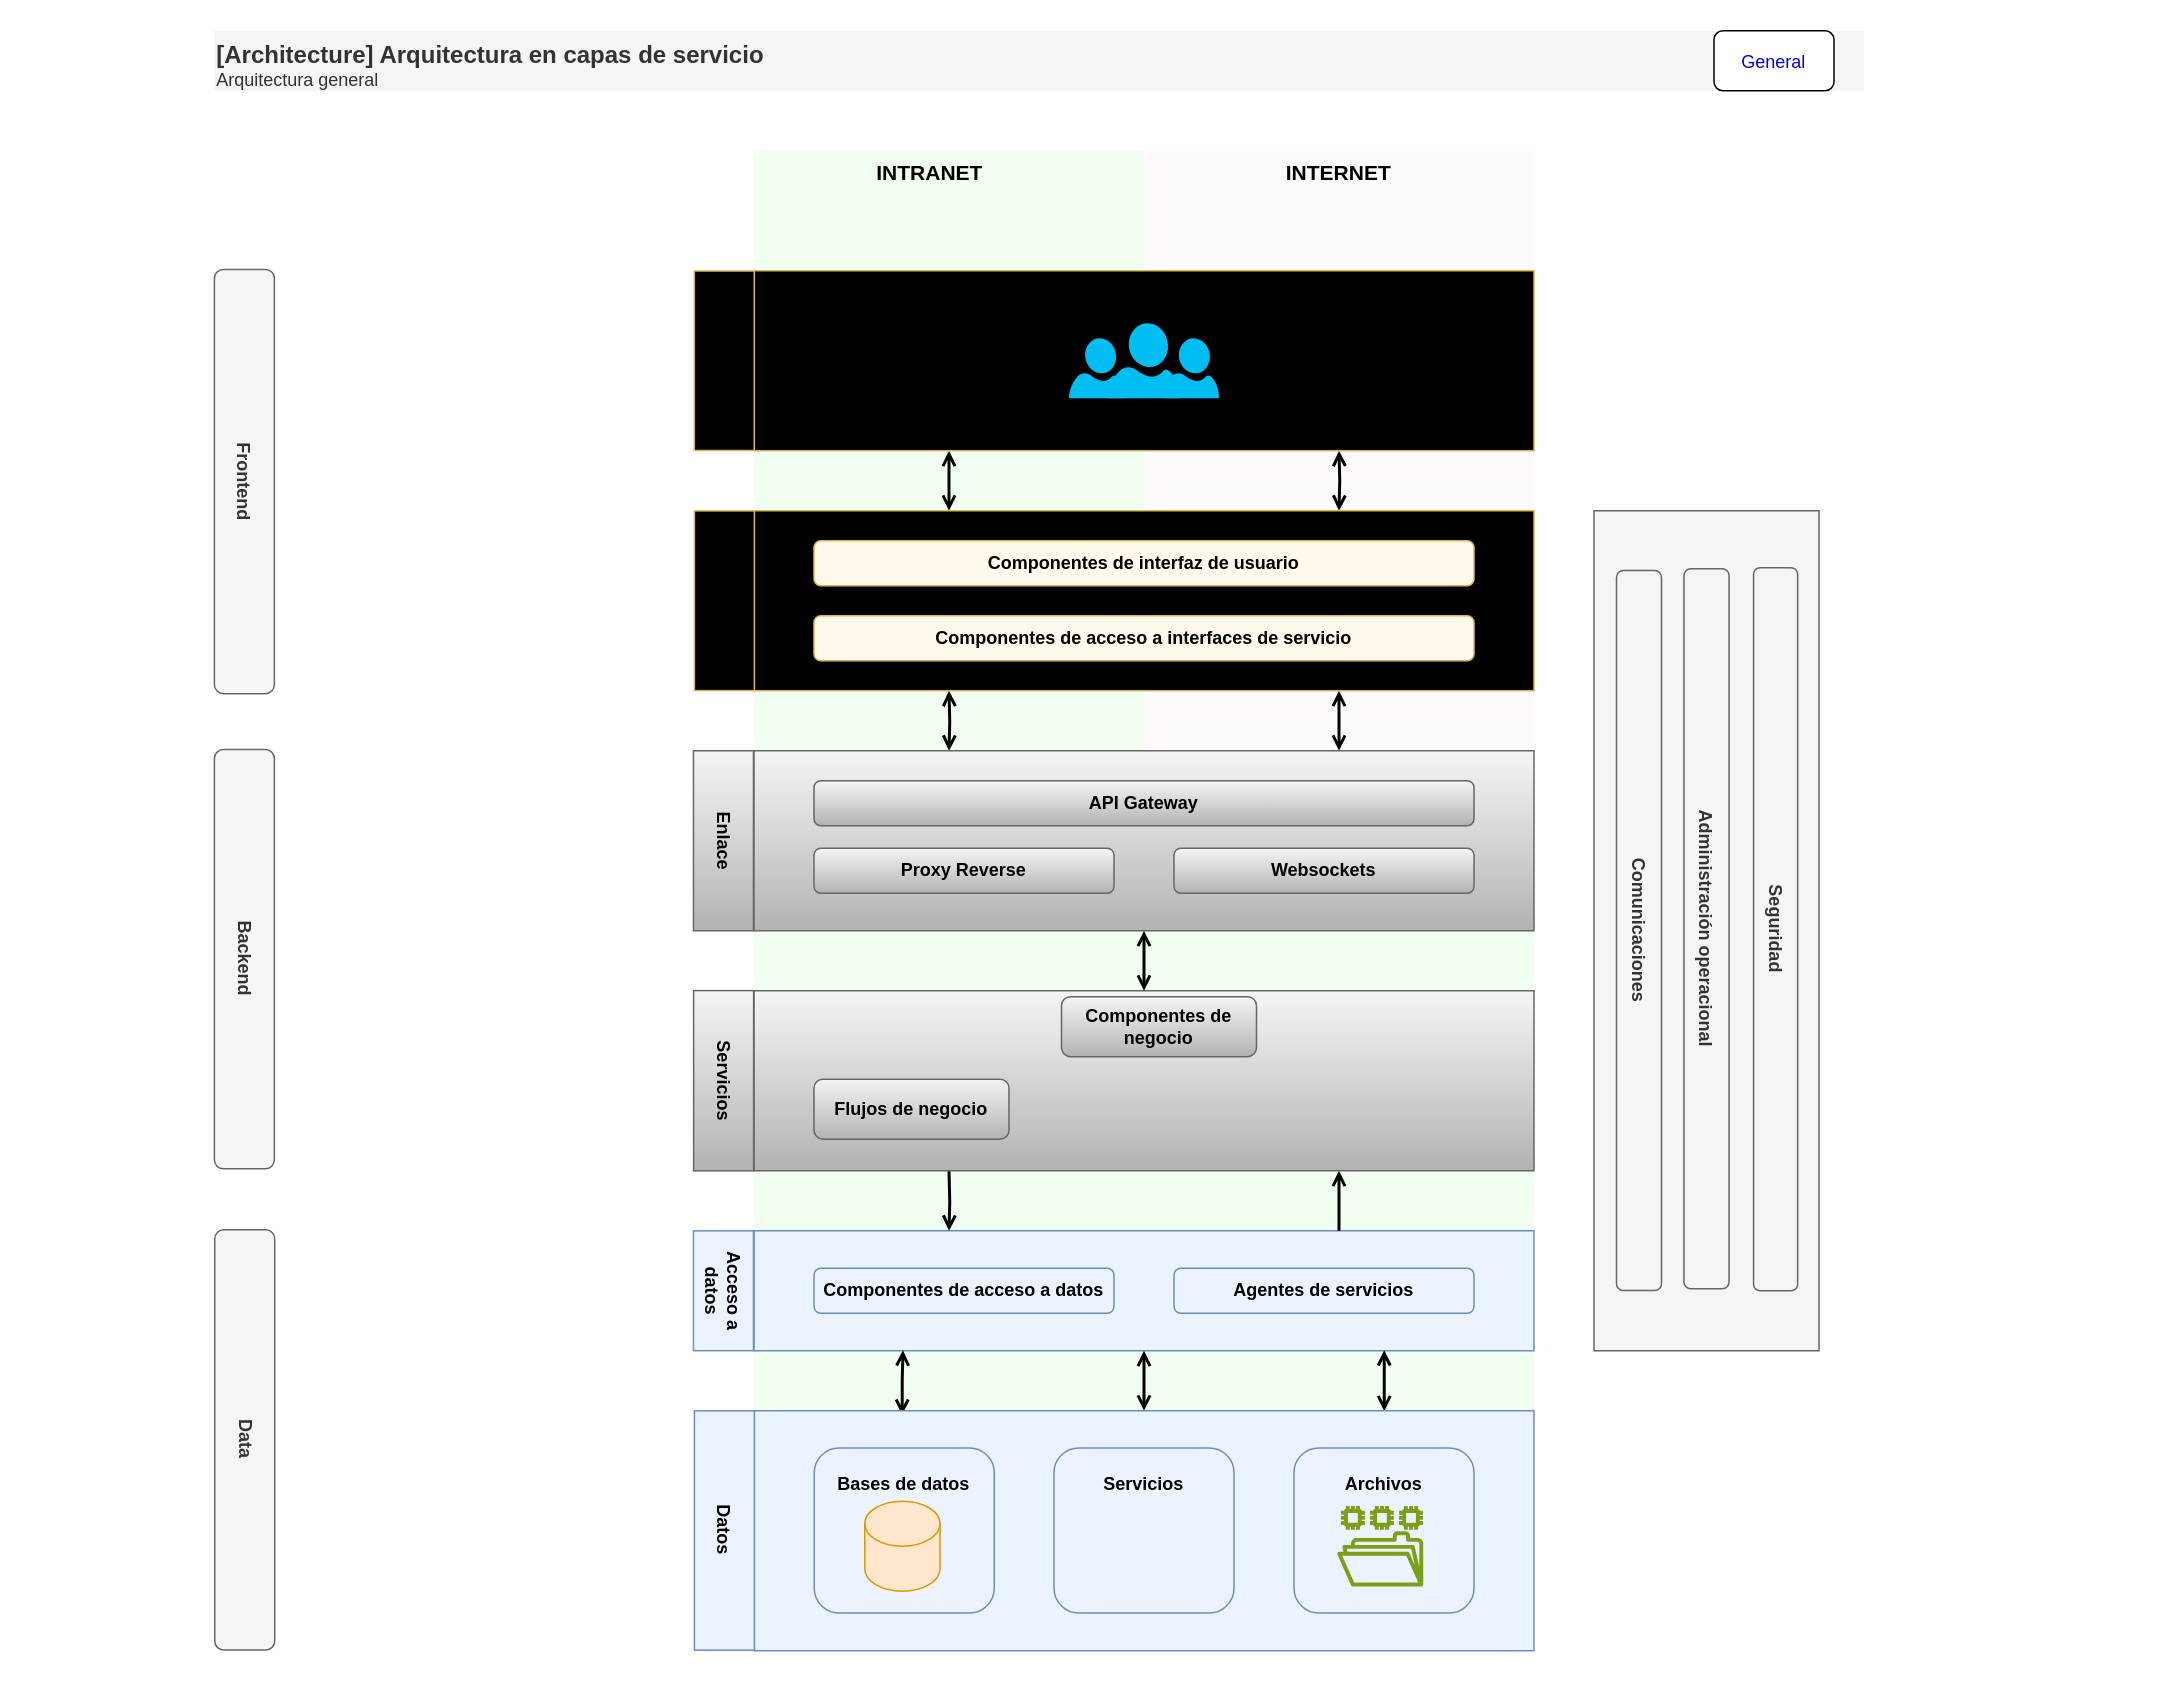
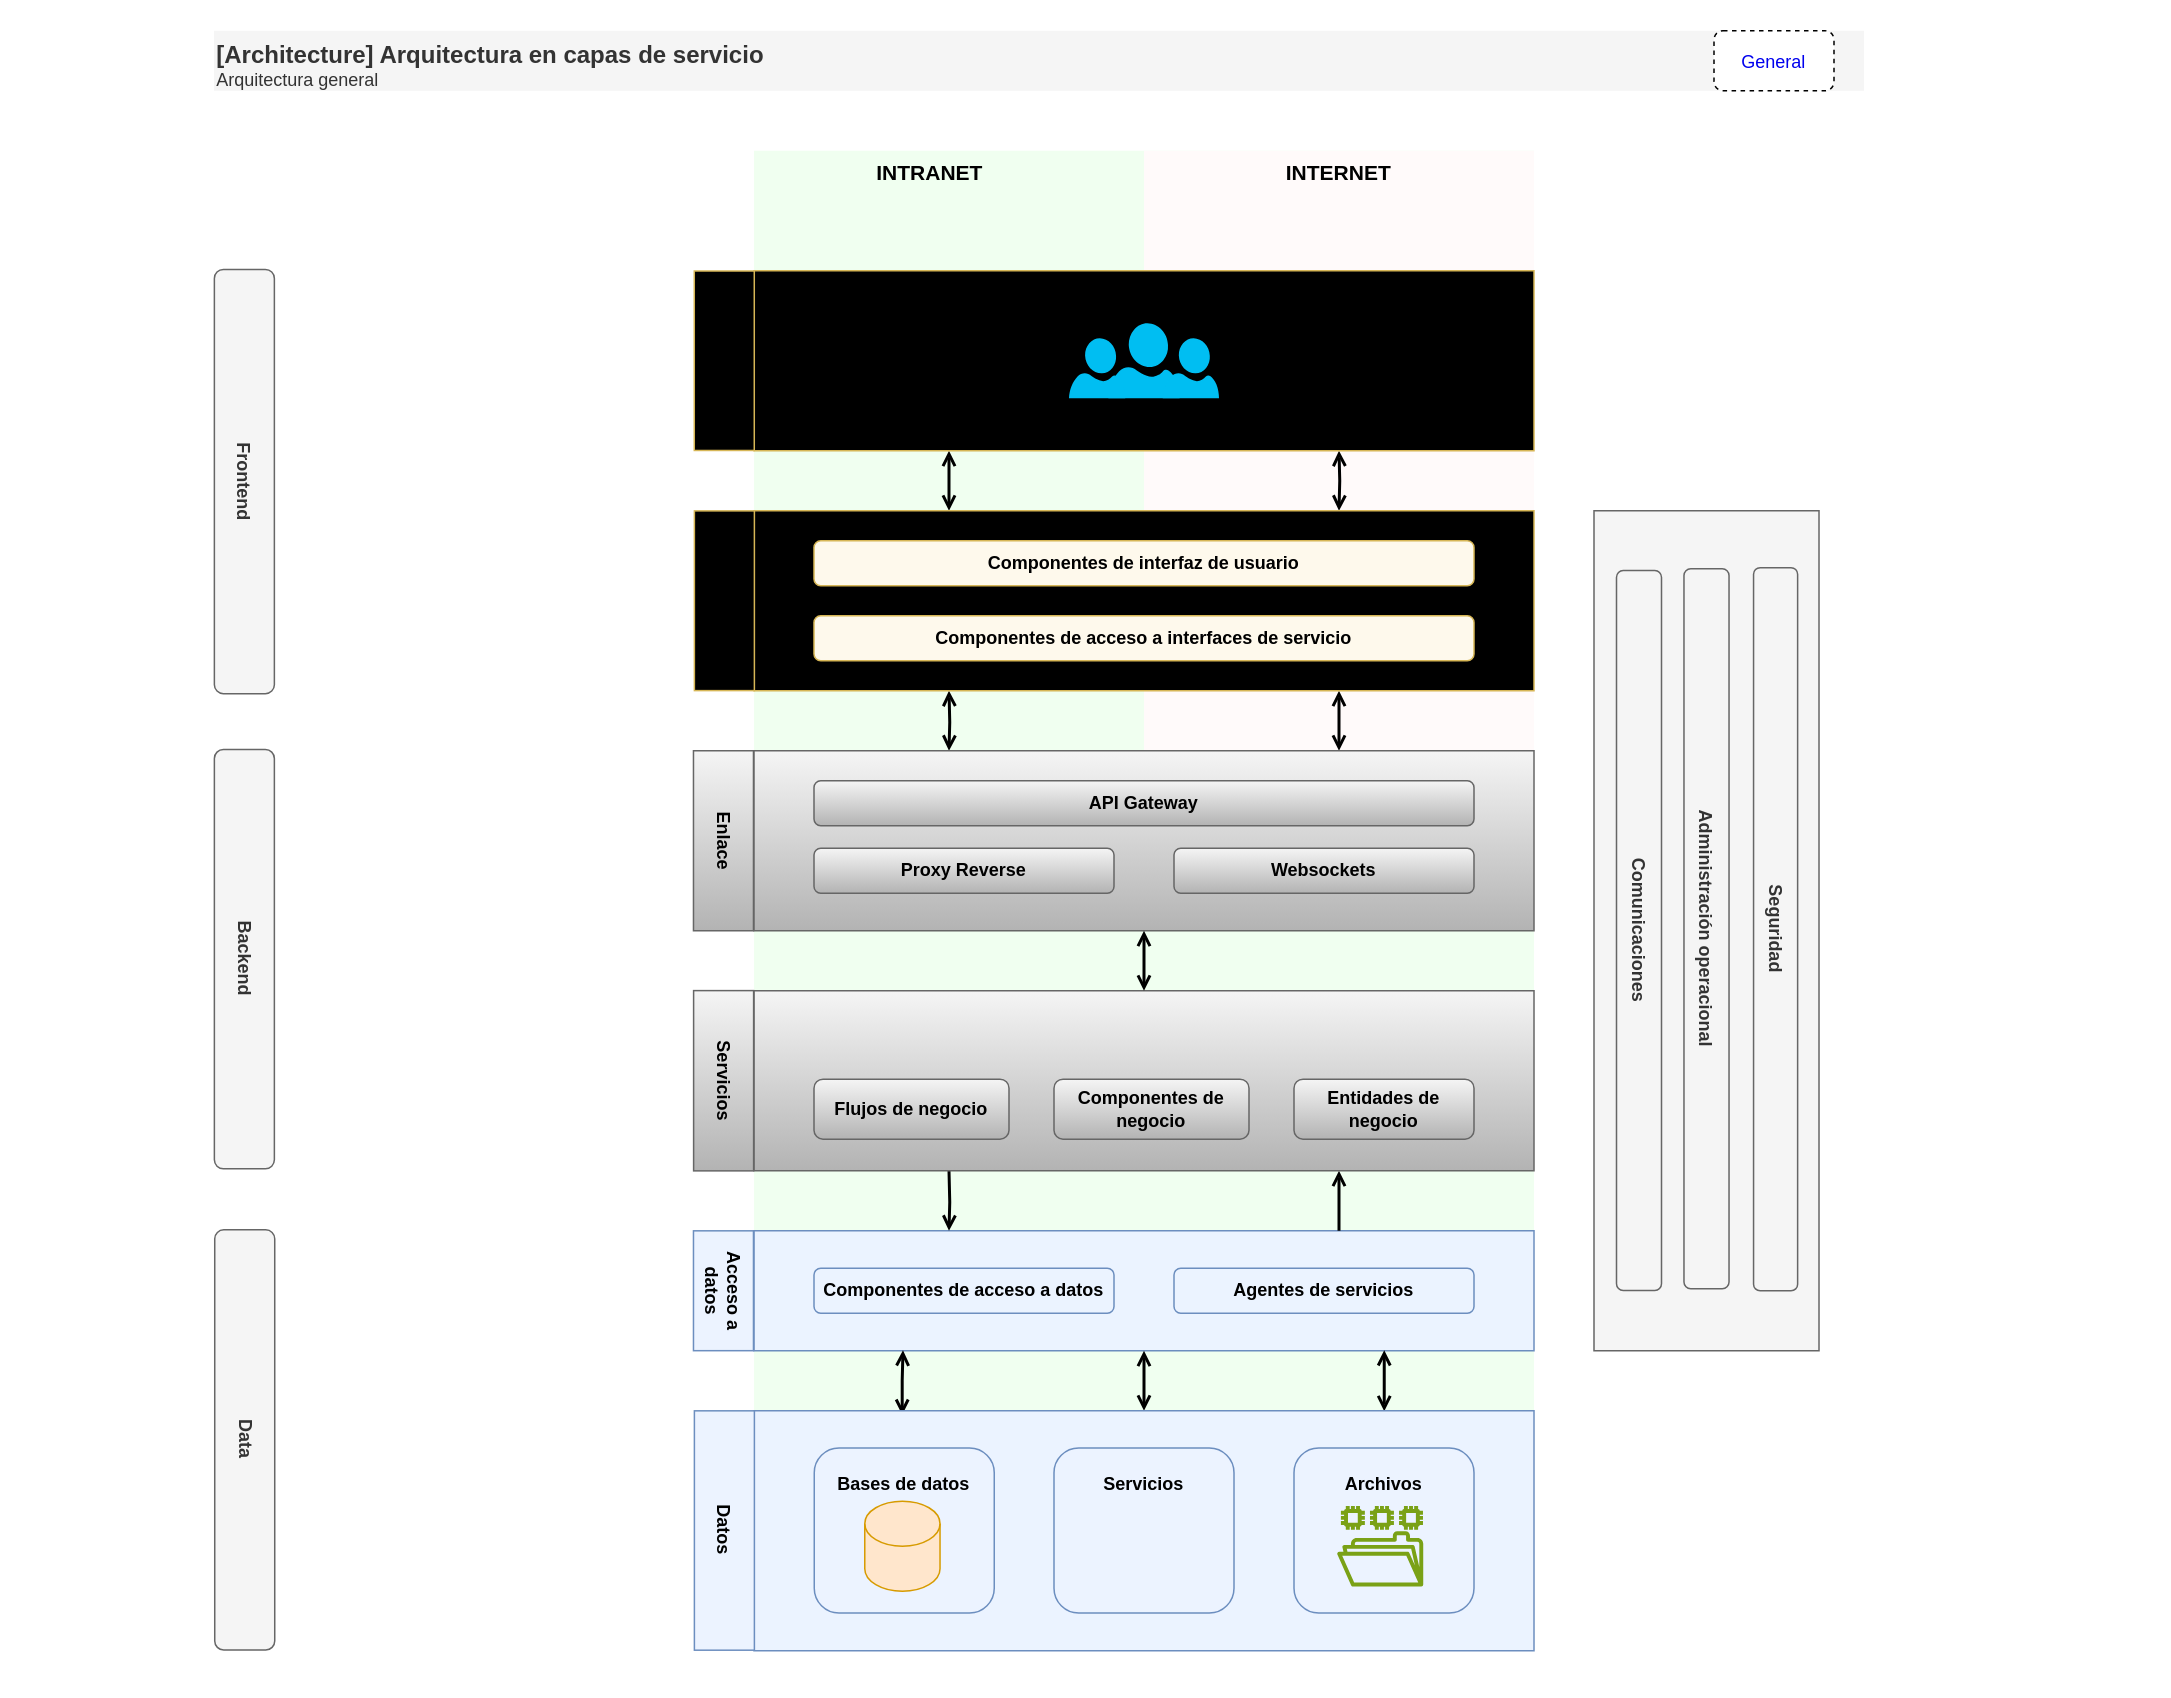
node "General": style solid -> dashed
node "Componentes de negocio": moved (1159, 1027) -> (1151, 1109)
node "Entidades de negocio": added
